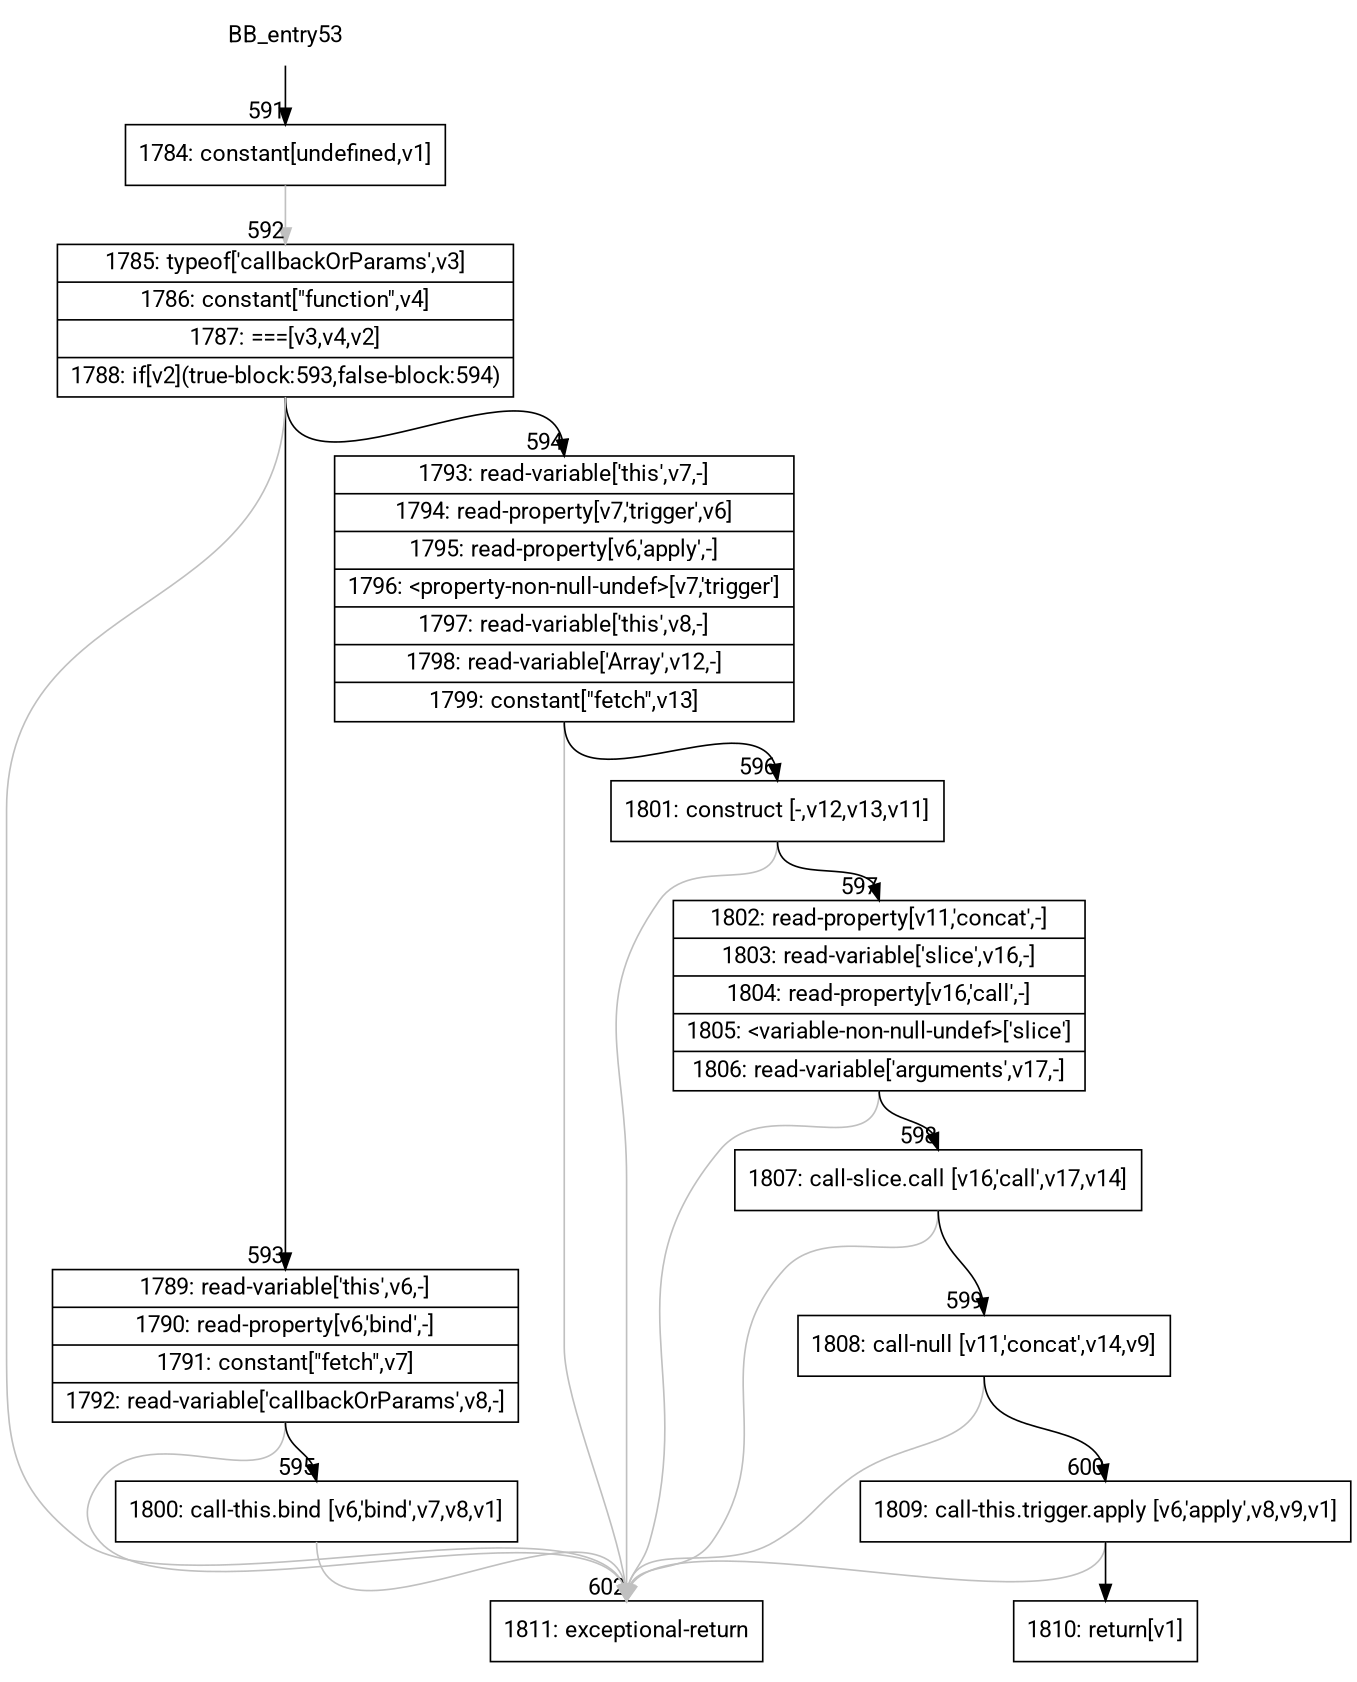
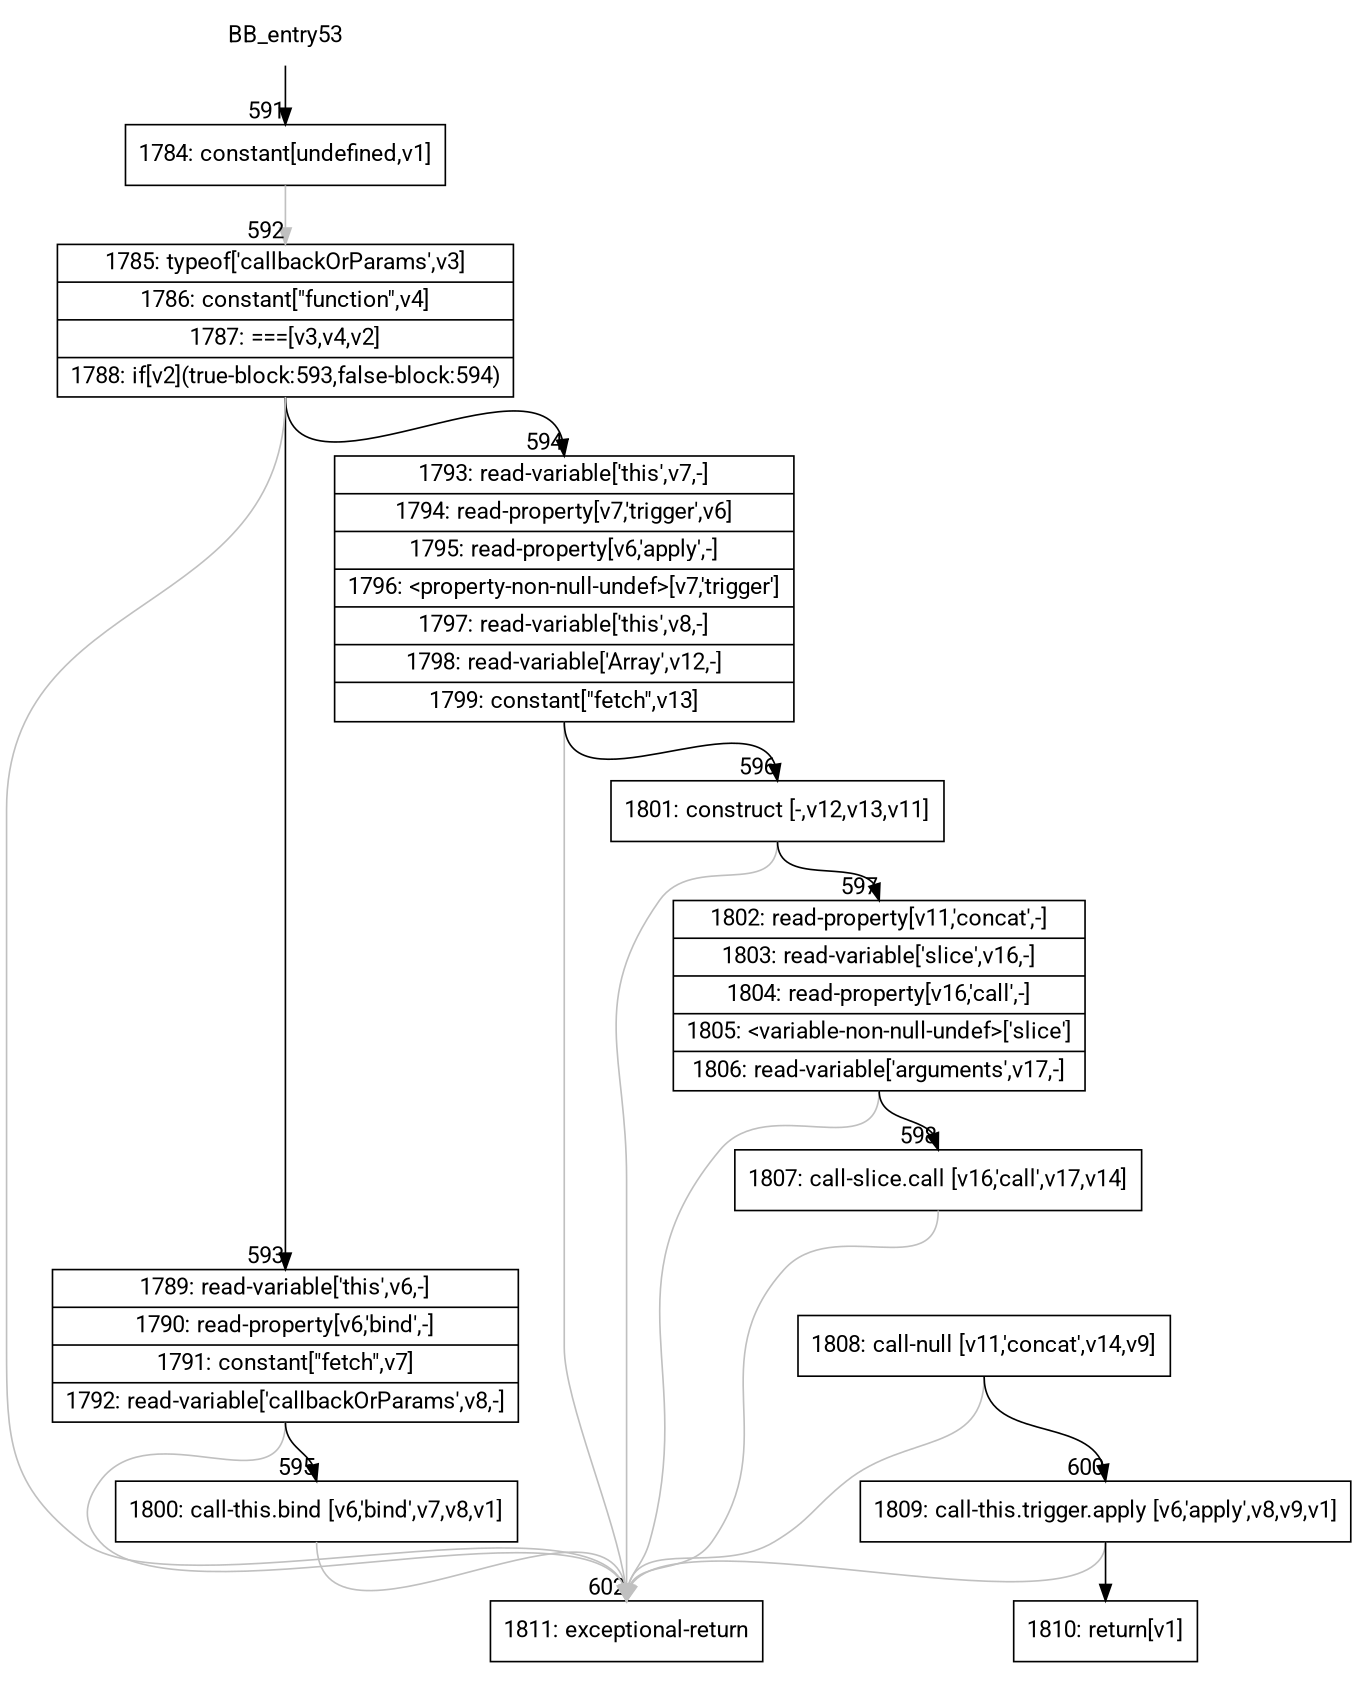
edge "1807: call-slice.call [v16,'call',v17,v14]" -> "1808: call-null [v11,'concat',v14,v9]": removed
